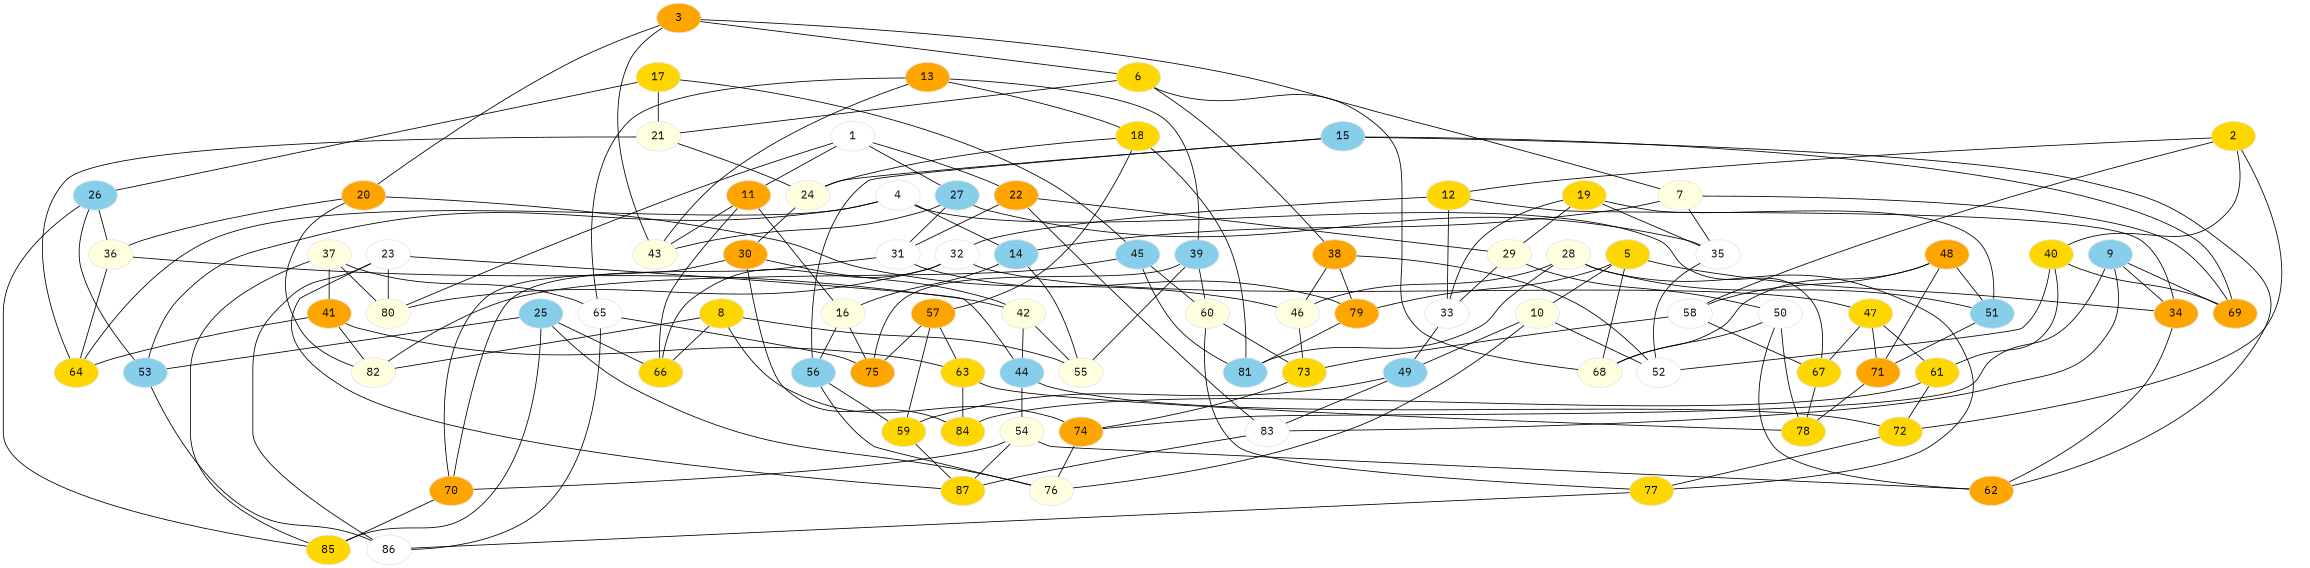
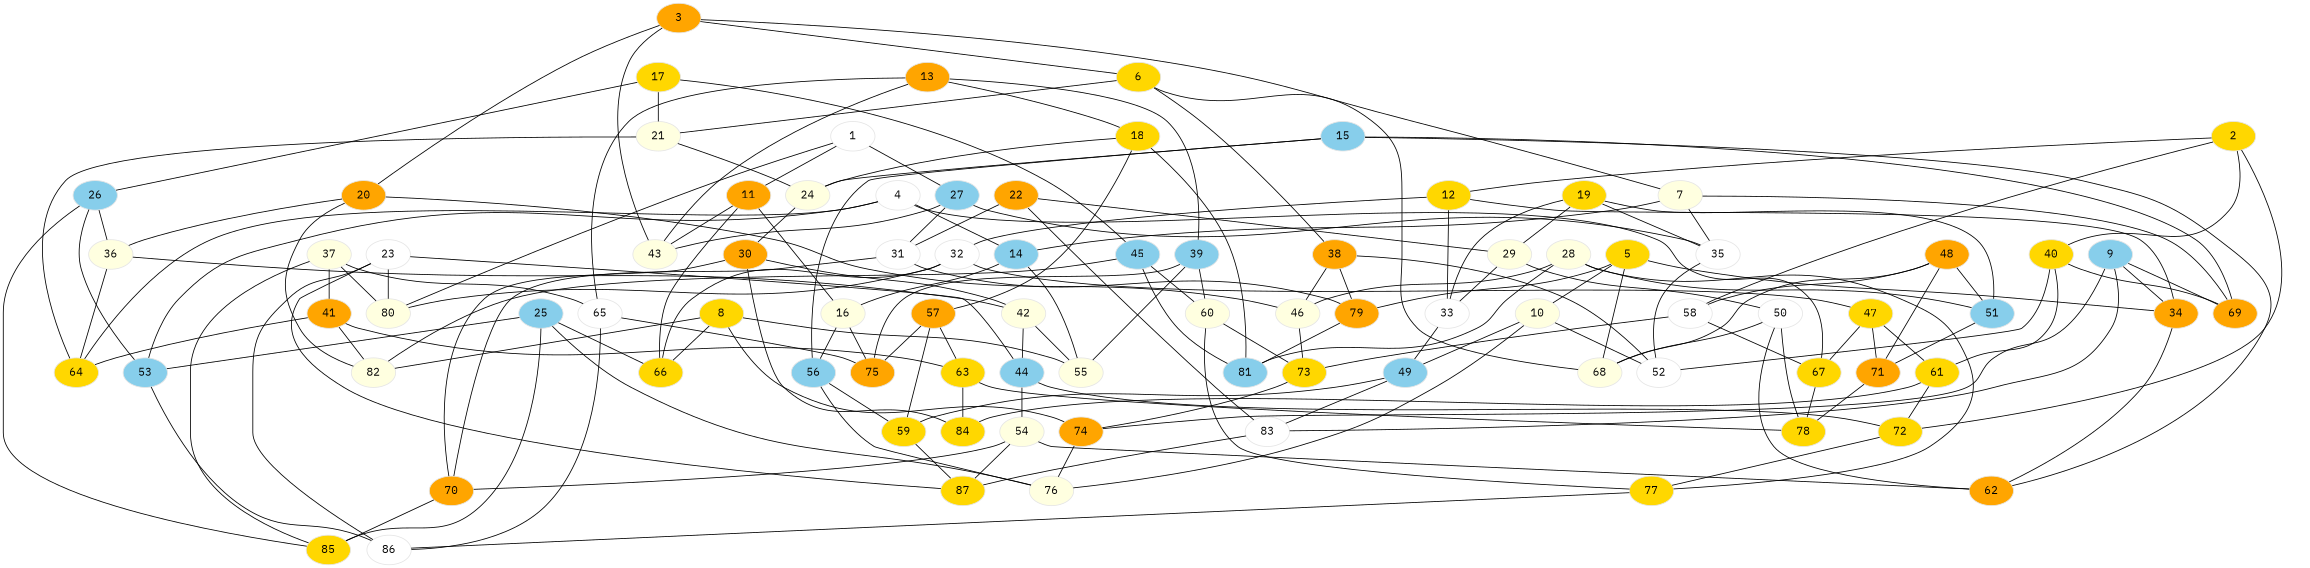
edge "1" -- "22": removed
